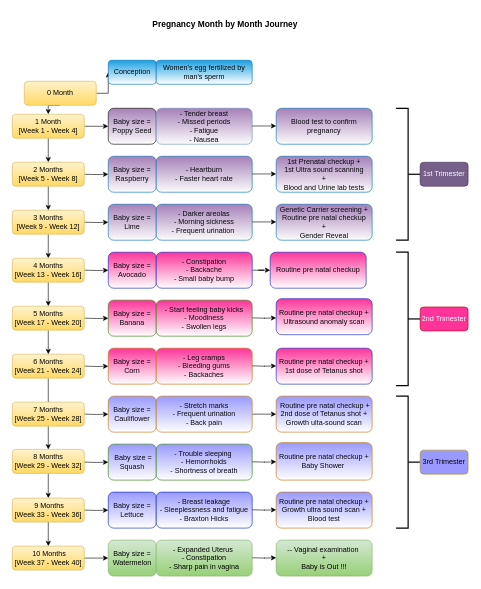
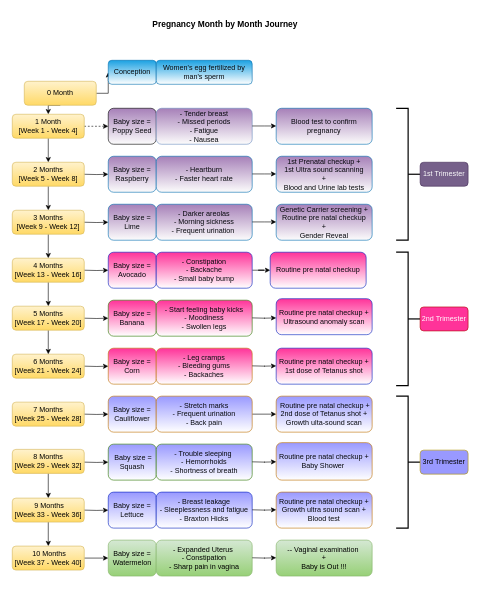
edge "1 Month [Week 1 - Week 4]" -> "Baby size = Poppy Seed": style solid -> dashed
edge "6 Months [Week 21 - Week 24]" -> "8 Months [Week 29 - Week 32]": removed
